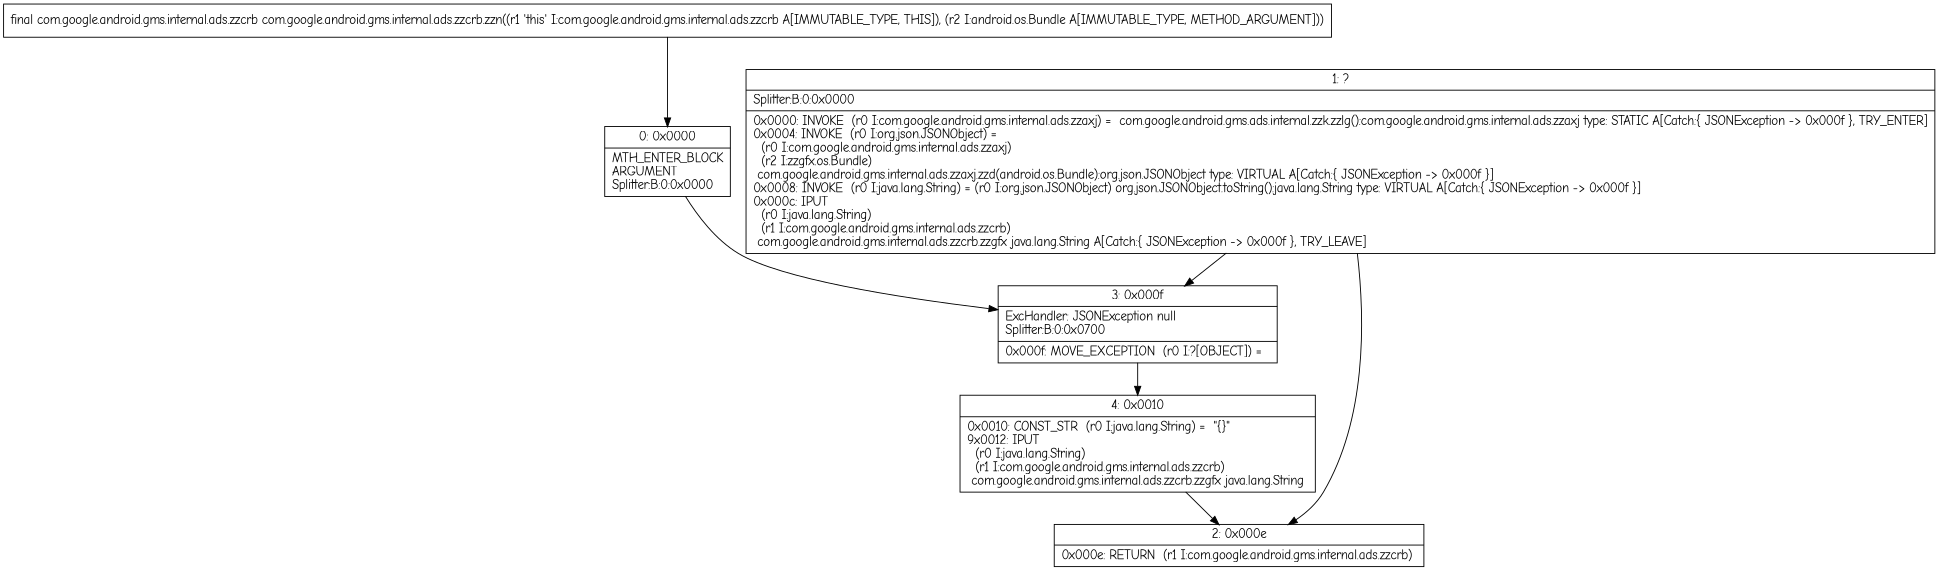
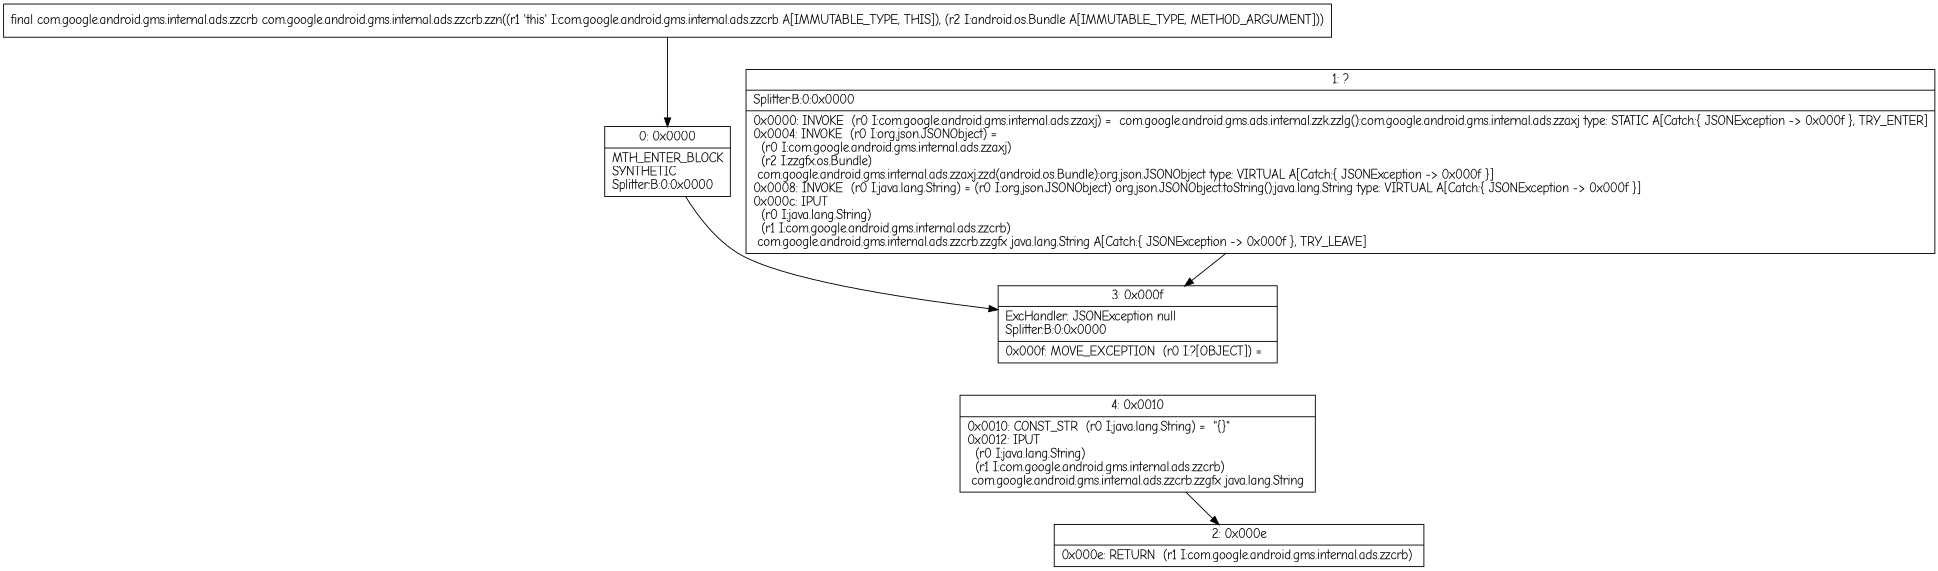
node "0: 0x0000": text "ARGUMENT" -> "SYNTHETIC"
node "3: 0x000f": text "Splitter:B:0:0x0700" -> "Splitter:B:0:0x0000"
edge "3: 0x000f" -> "4: 0x0010": removed
edge "1: ?" -> "2: 0x000e": removed
node "4: 0x0010": text "9x0012: IPUT" -> "0x0012: IPUT"
